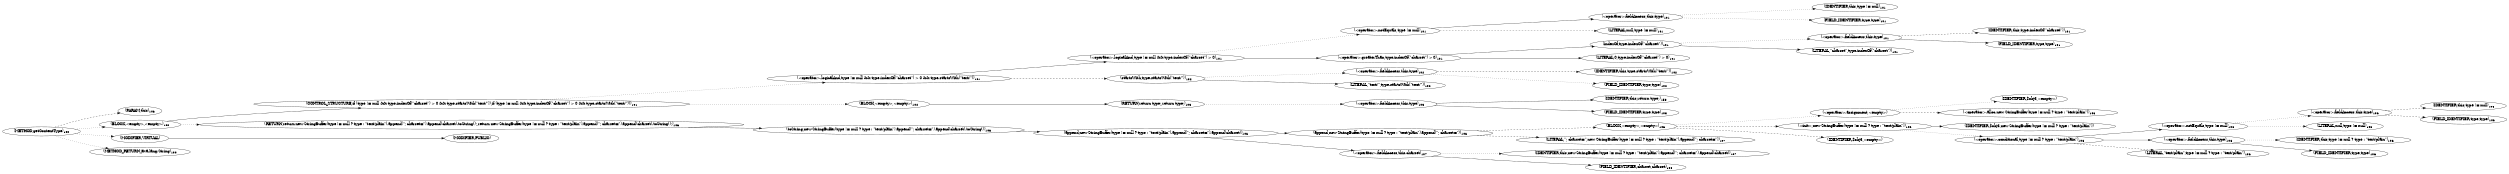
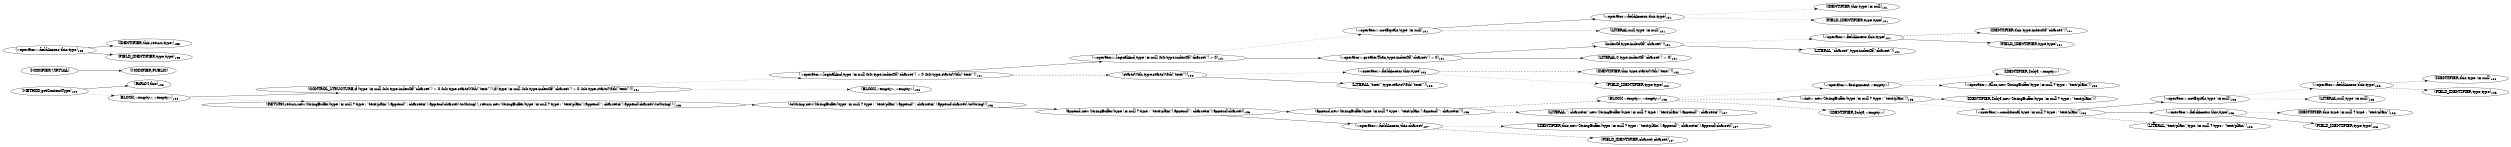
node "(RETURN,return type;,return type;)": removed
edge "(METHOD,getContentType)" -> "(PARAM,this)": style dashed -> solid
edge "(METHOD,getContentType)" -> "(MODIFIER,VIRTUAL)": removed
node "(METHOD_RETURN,java.lang.String)": removed
edge "(<operator>.fieldAccess,this.charset)" -> "(FIELD_IDENTIFIER,charset,charset)": style solid -> dashed
node "(FIELD_IDENTIFIER,charset,charset)": text "108" -> "107"
